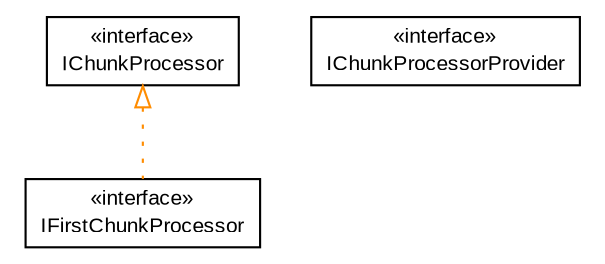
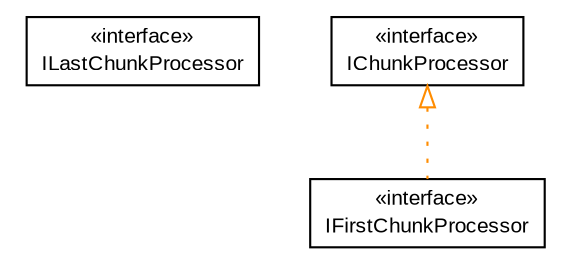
node "ILastChunkProcessor": added
node "IChunkProcessorProvider": removed
